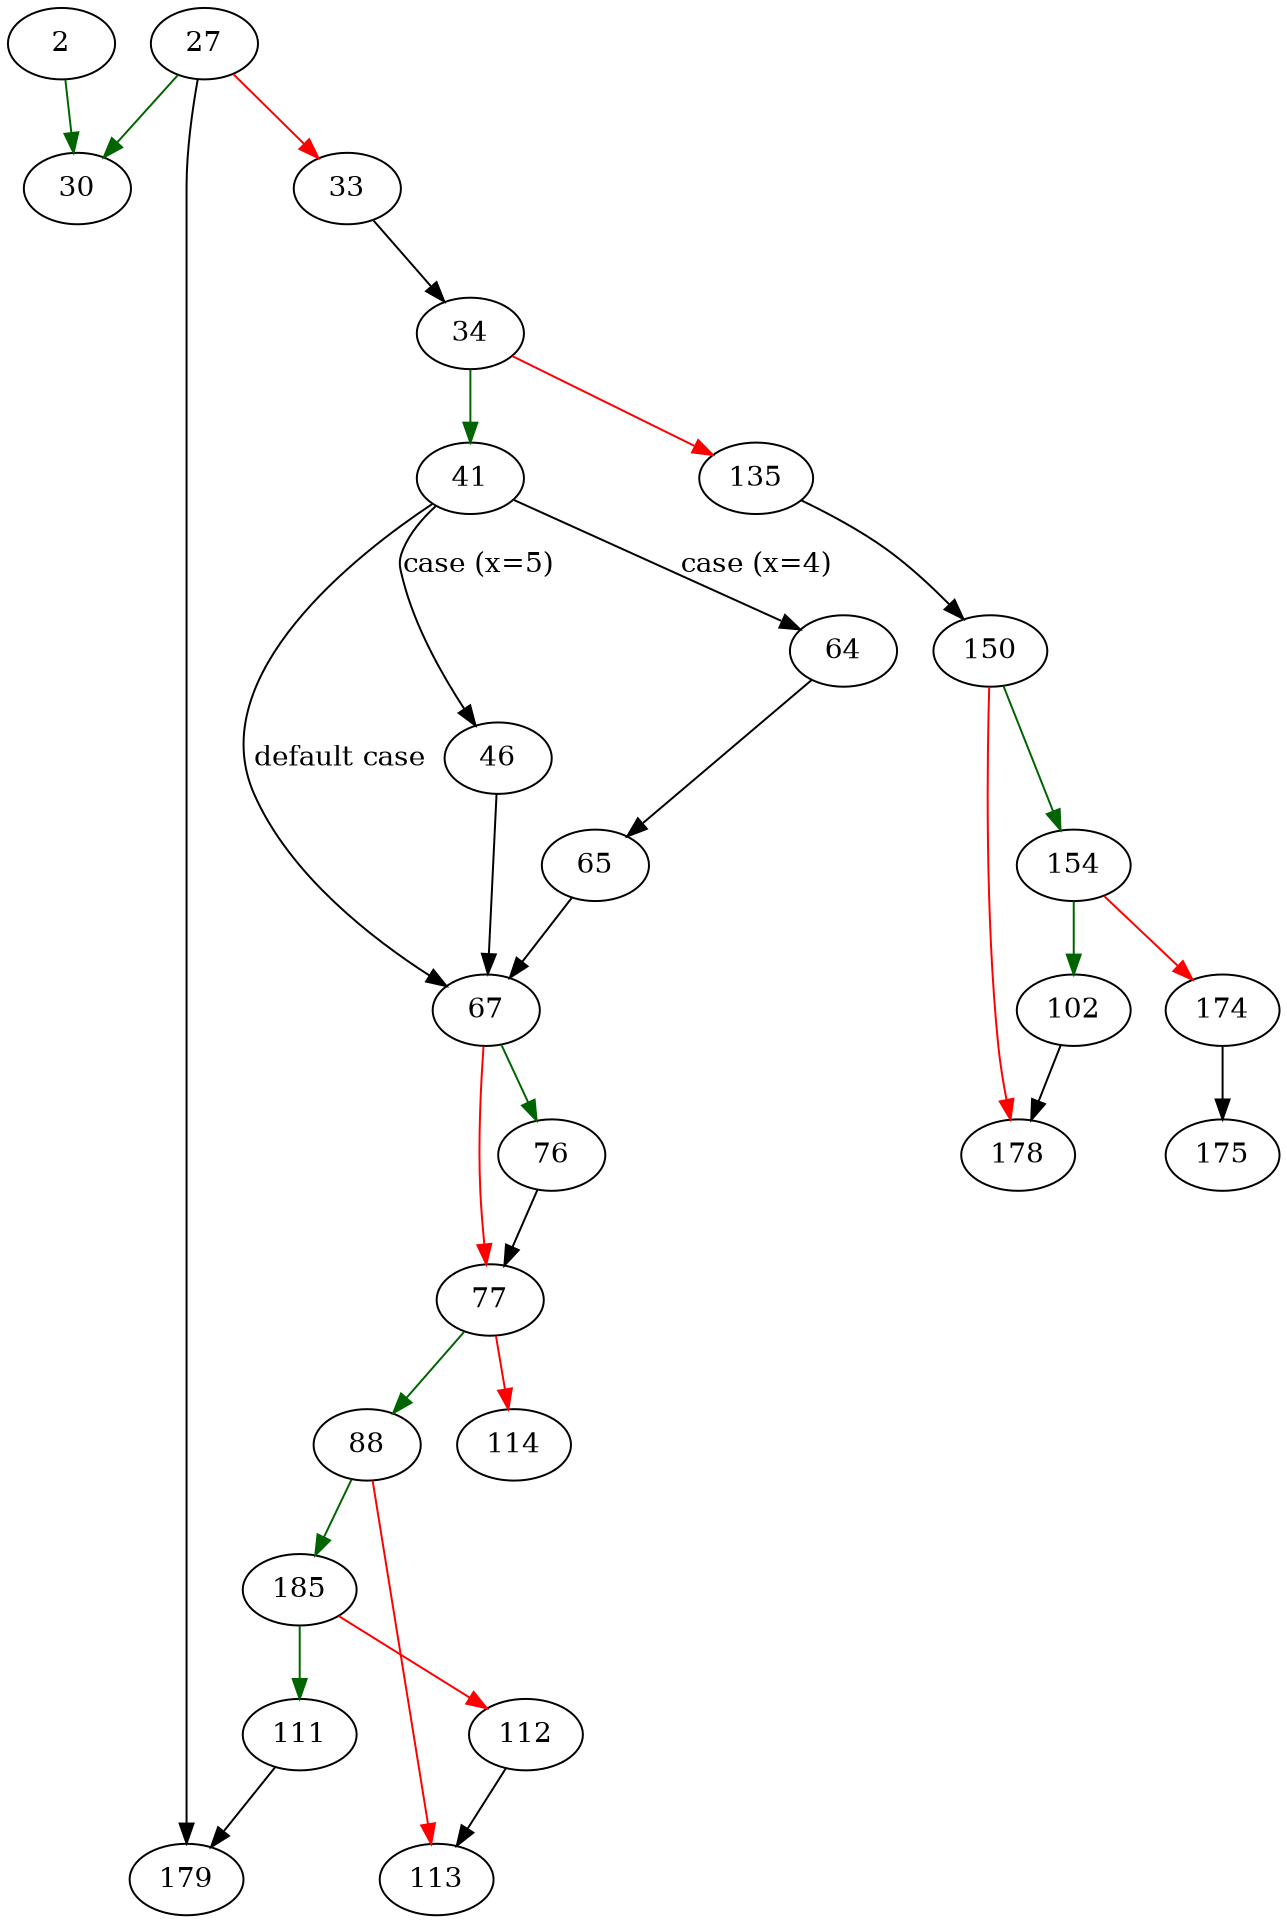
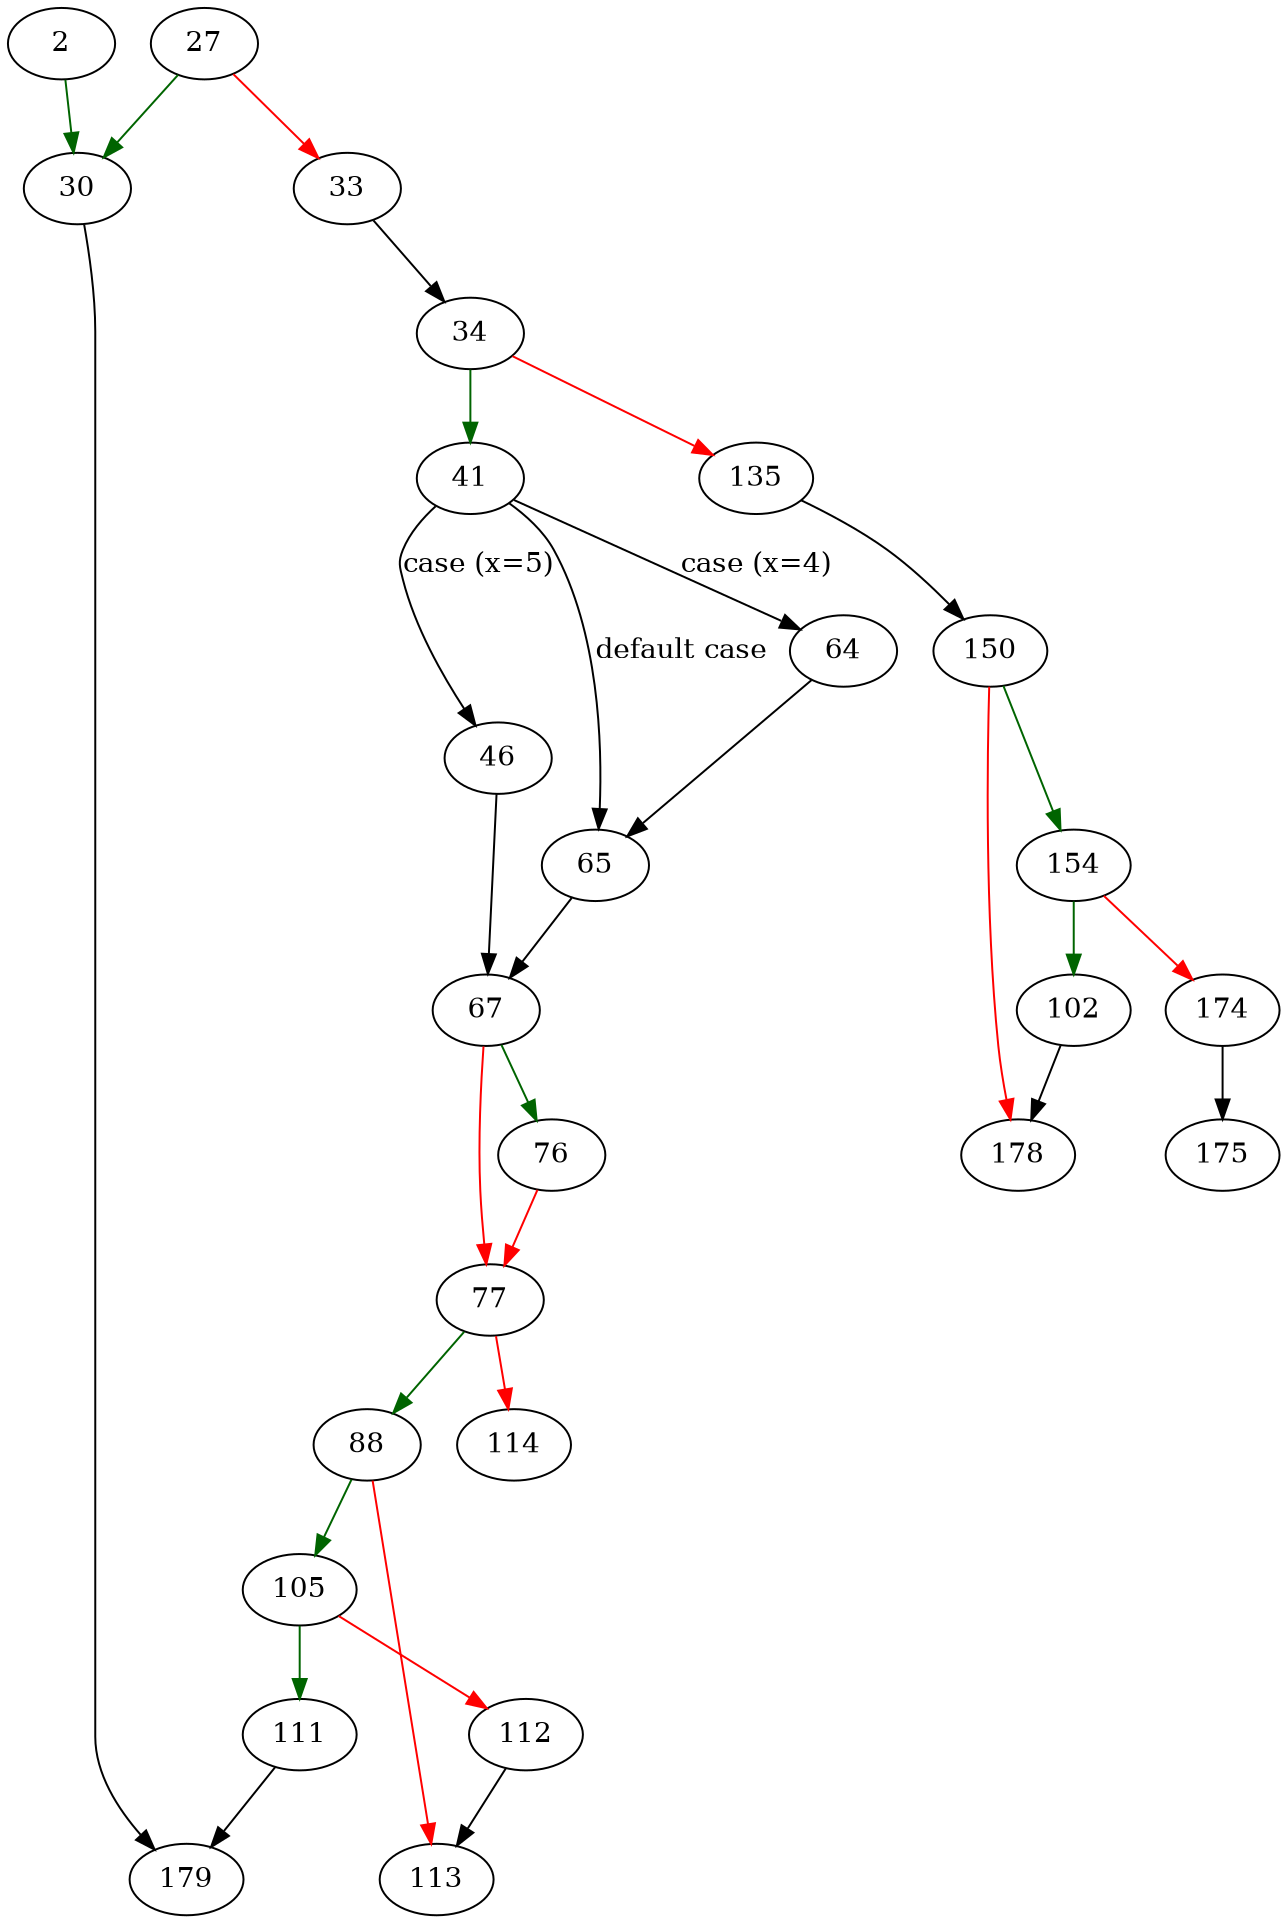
edge "41" -> "67": now "41" -> "65"
edge "27" -> "179": now "30" -> "179"
edge "76" -> "77": color black -> red
node "185": label "185" -> "105"
